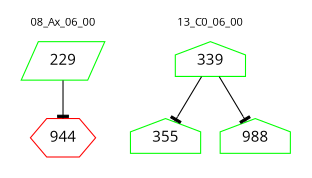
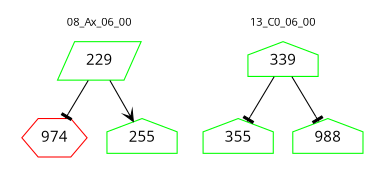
node "944": label "944" -> "974"
node "255": added
